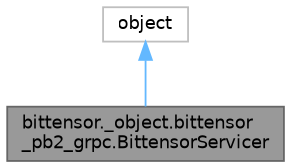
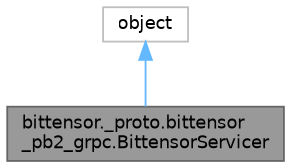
node "bittensor._object.bittensor _pb2_grpc.BittensorServicer": label "bittensor._object.bittensor _pb2_grpc.BittensorServicer" -> "bittensor._proto.bittensor _pb2_grpc.BittensorServicer"
